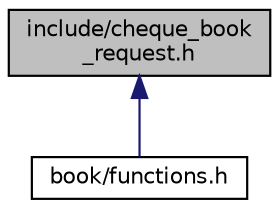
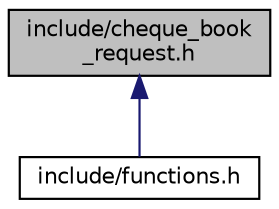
node "book/functions.h": label "book/functions.h" -> "include/functions.h"
